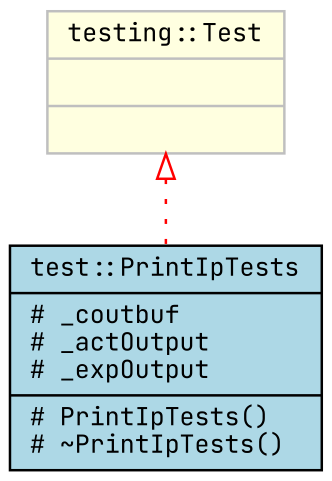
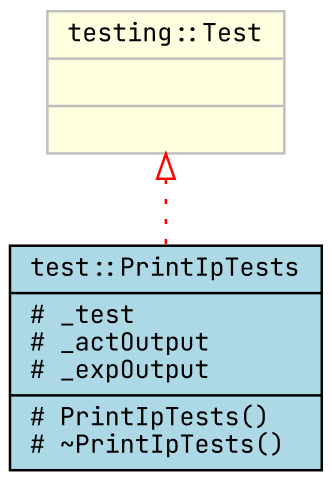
node "test::PrintIpTests": text "# _coutbuf" -> "# _test"
